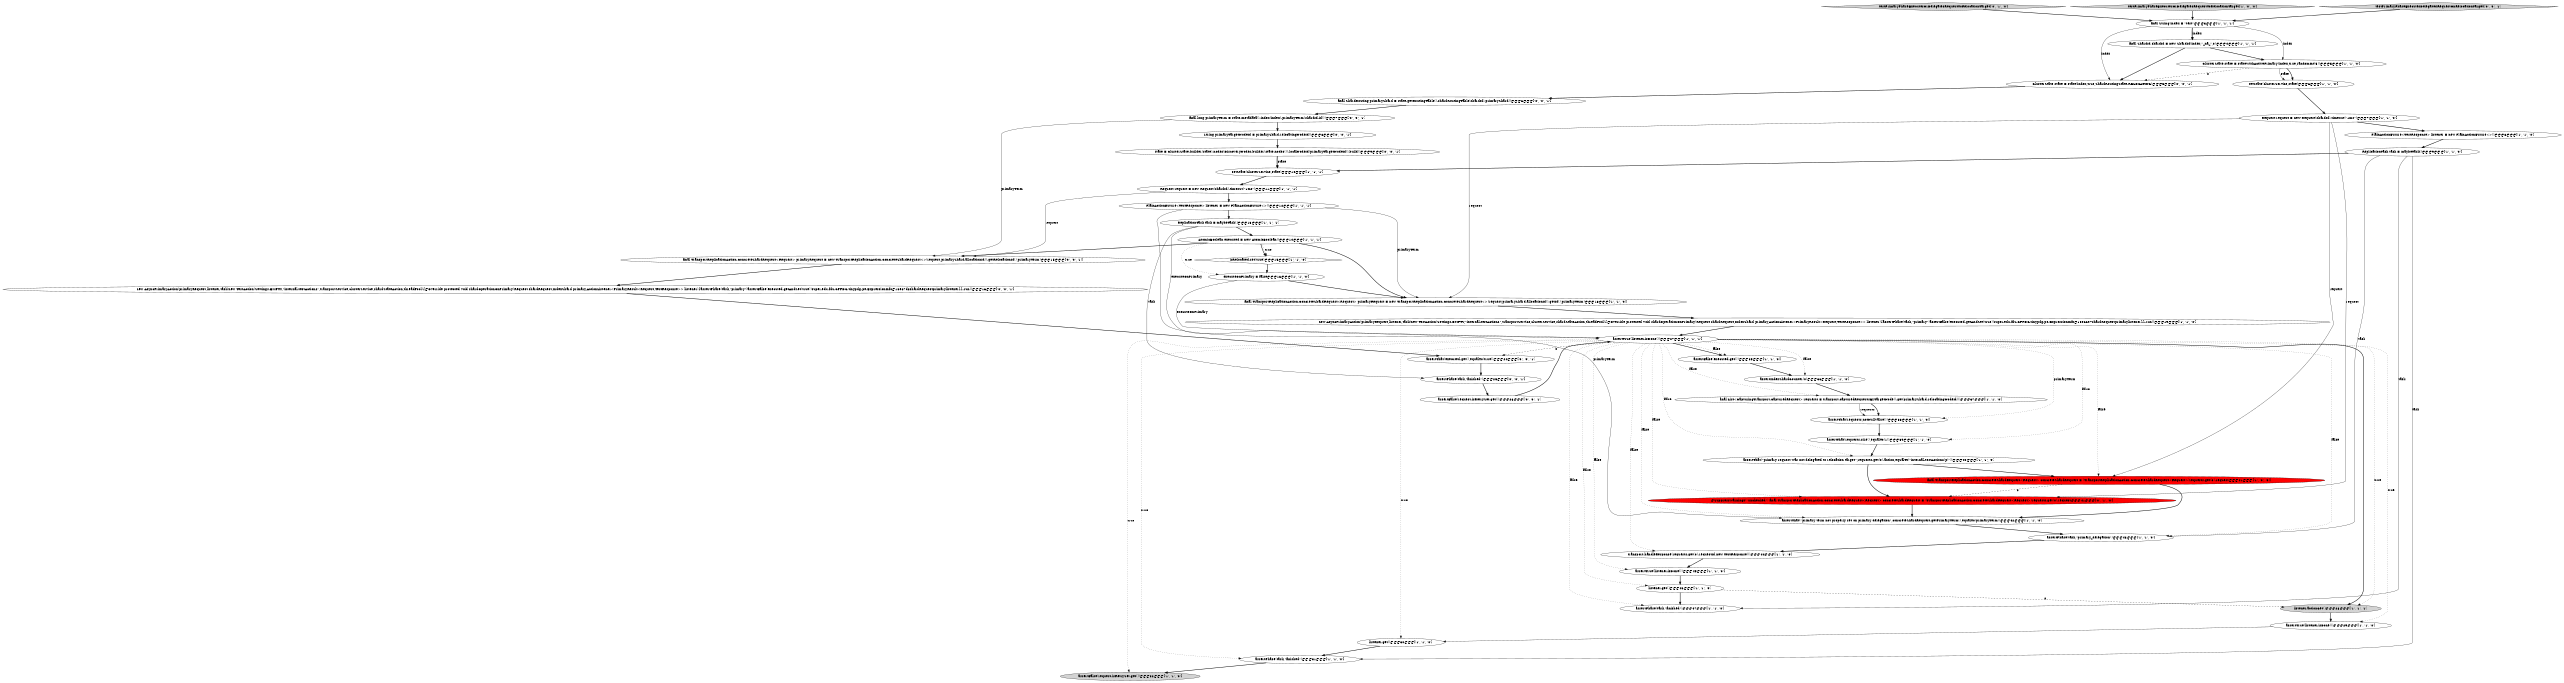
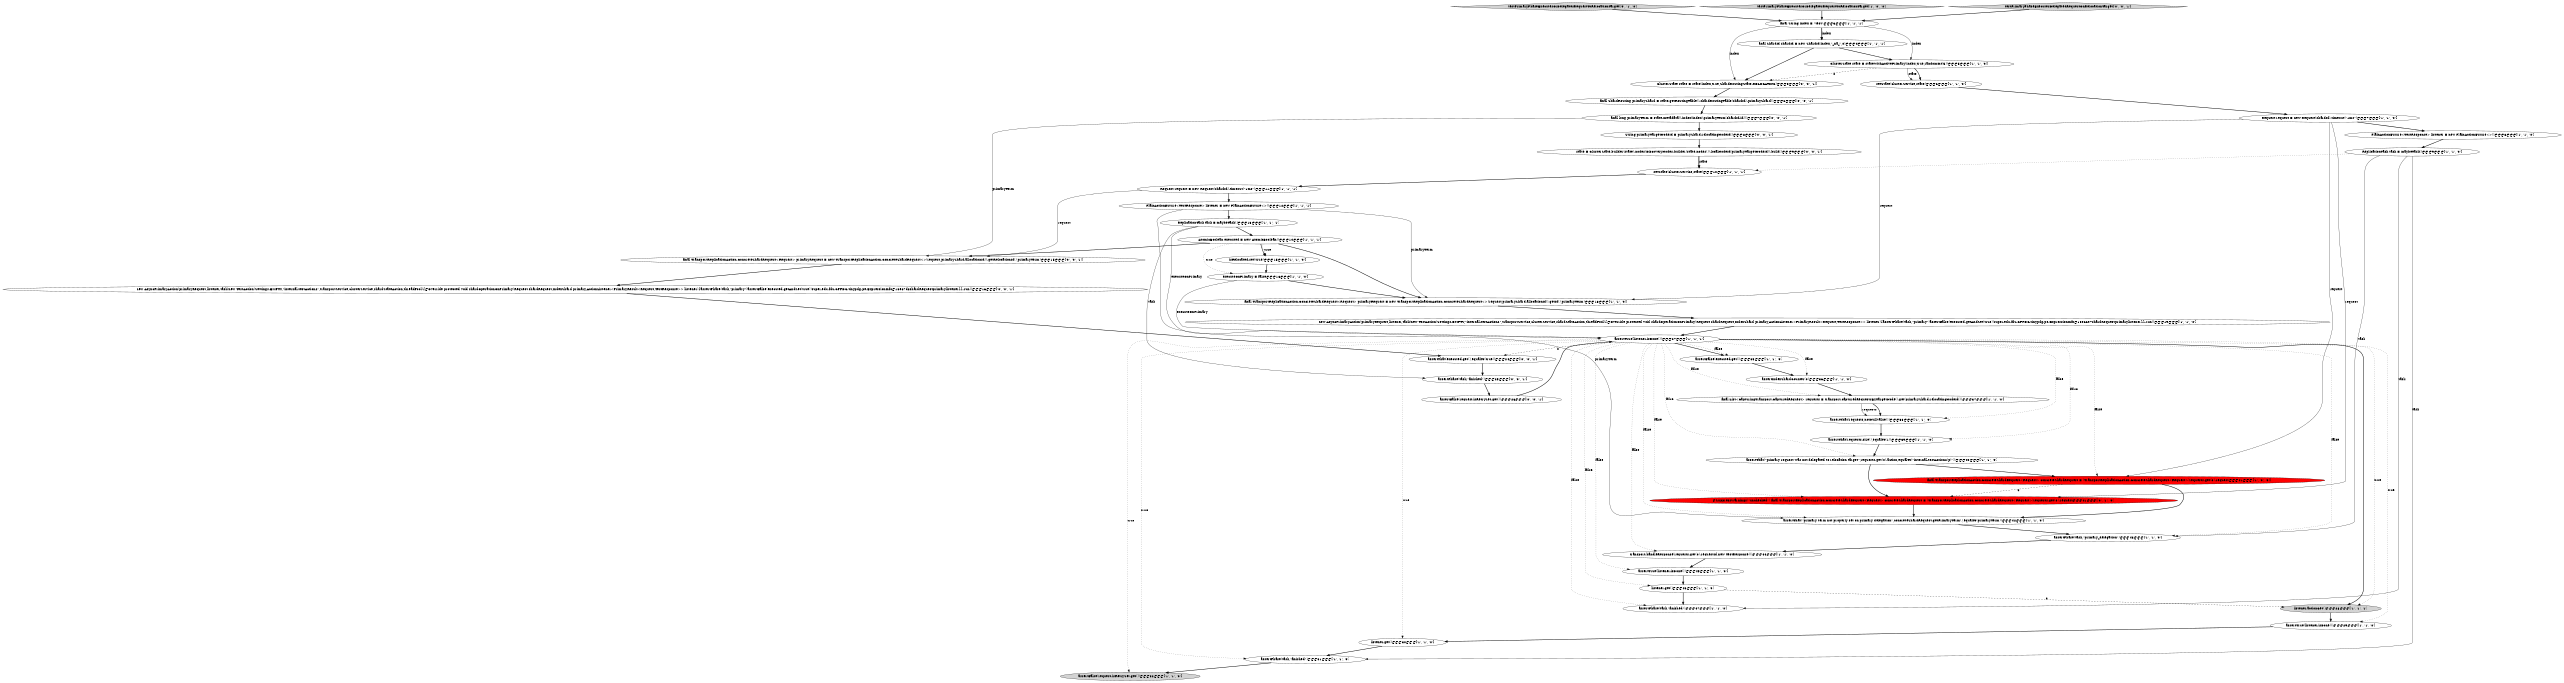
edge "ReplicationTask task = maybeTask()@@@9@@@['1', '1', '0']" -> "setState(clusterService,state)@@@10@@@['1', '1', '1']": style bold -> dotted
node "isRelocated.set(true)@@@15@@@['1', '1', '0']": shape diamond -> ellipse
edge "assertTrue(listener.isDone())@@@27@@@['1', '1', '1']" -> "assertThat(requests,notNullValue())@@@38@@@['1', '1', '0']": label "primaryTerm" -> "false"
edge "assertTrue(listener.isDone())@@@29@@@['1', '1', '0']" -> "listener.get()@@@30@@@['1', '1', '0']": style solid -> bold
